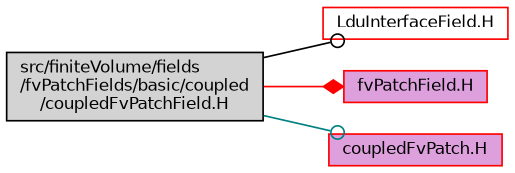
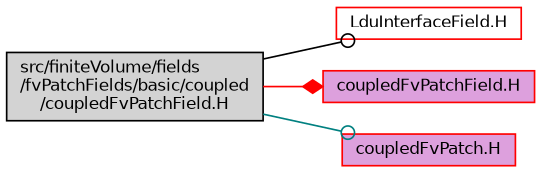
node "fvPatchField.H": label "fvPatchField.H" -> "coupledFvPatchField.H"
